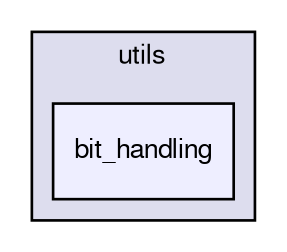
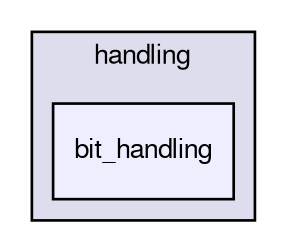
cluster "utils": label "utils" -> "handling"
